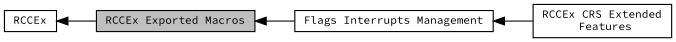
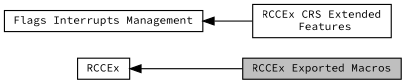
edge "Flags Interrupts Management" -> "RCCEx Exported Macros": removed
